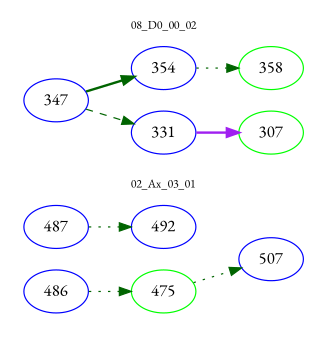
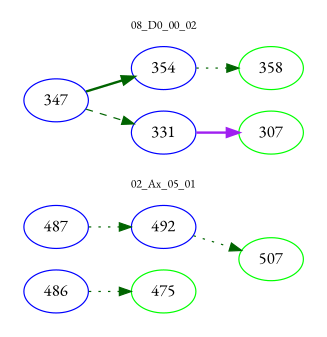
cluster "02_Ax_03_01": label "02_Ax_03_01" -> "02_Ax_05_01"
node "507": color blue -> green
edge "475" -> "507": now "492" -> "507"
